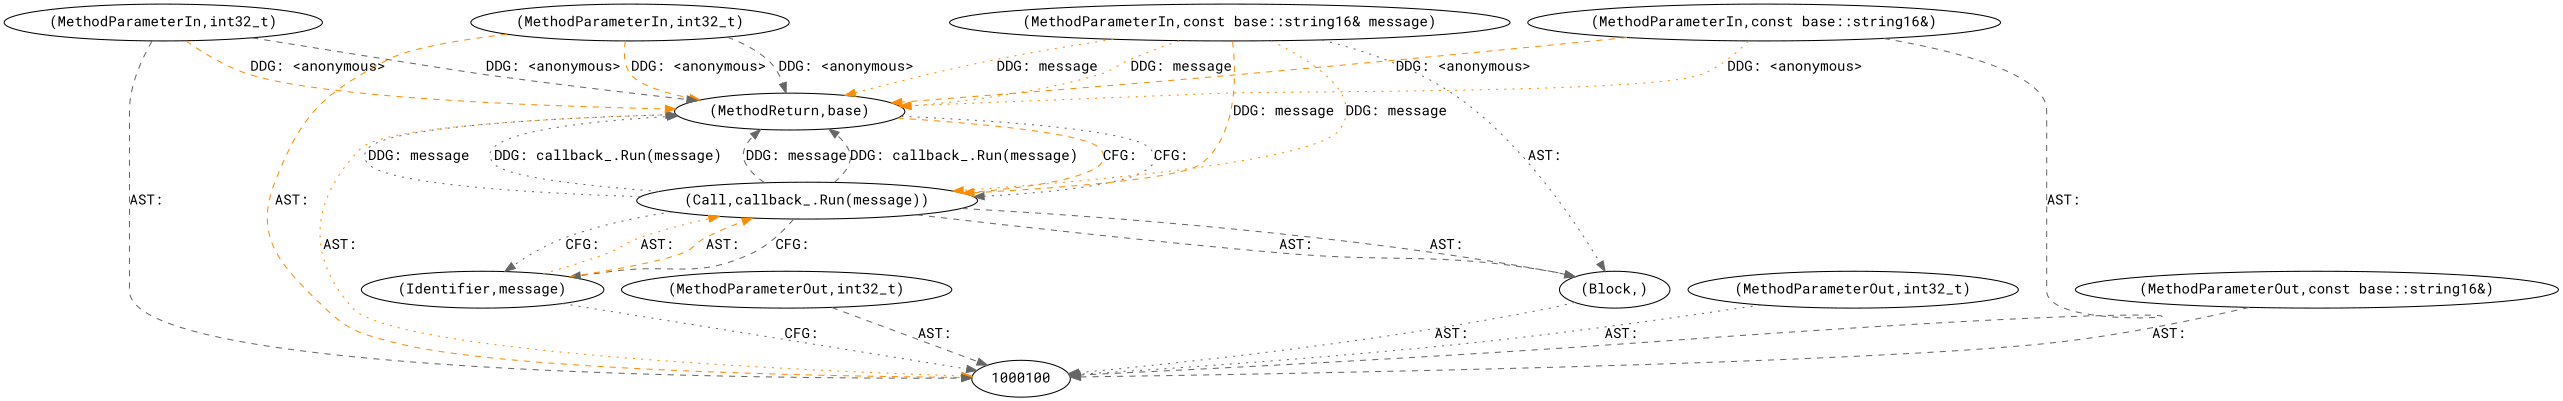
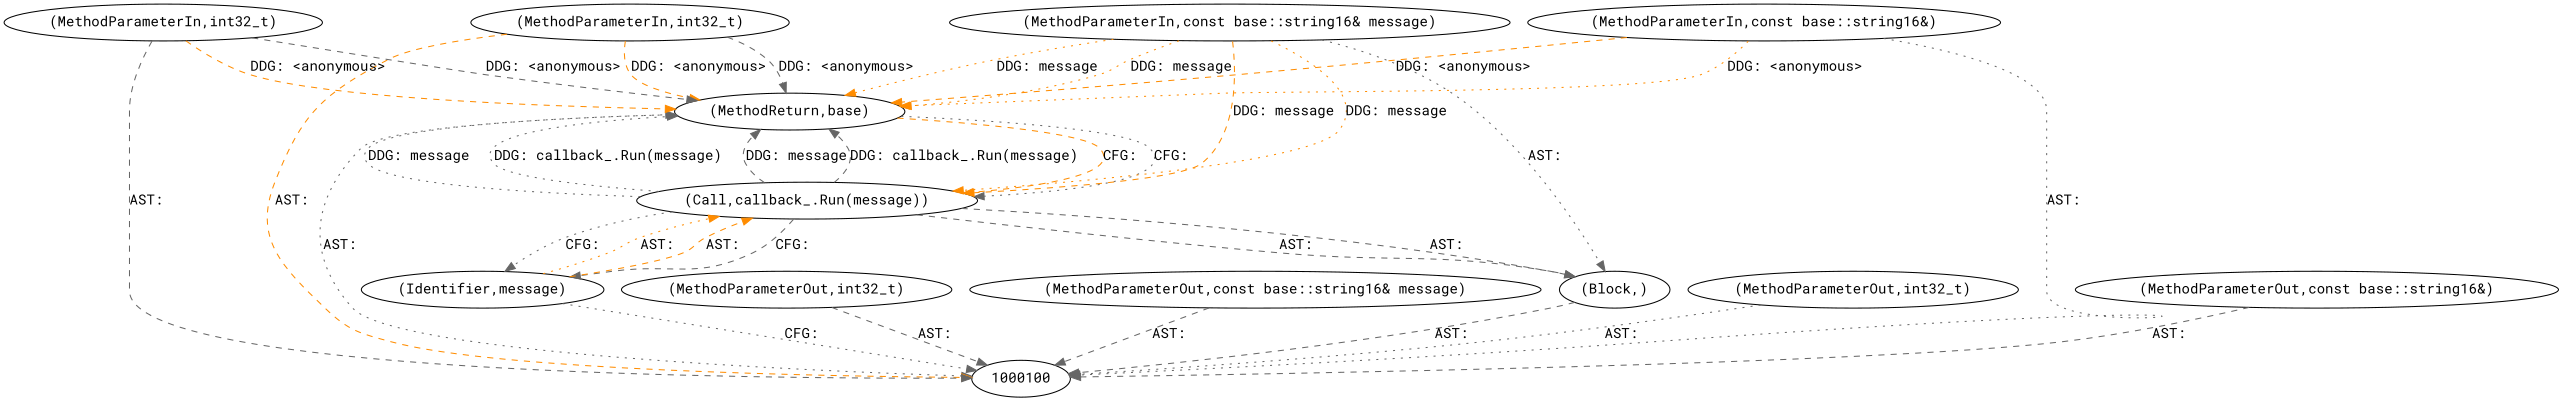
node "(MethodParameterOut,const base::string16& message)": added
edge "(MethodParameterIn,const base::string16&)" -> "1000100": style dashed -> dotted
edge "(MethodReturn,base)" -> "1000100": color darkorange -> gray40
edge "(Block,)" -> "1000100": style dotted -> dashed
